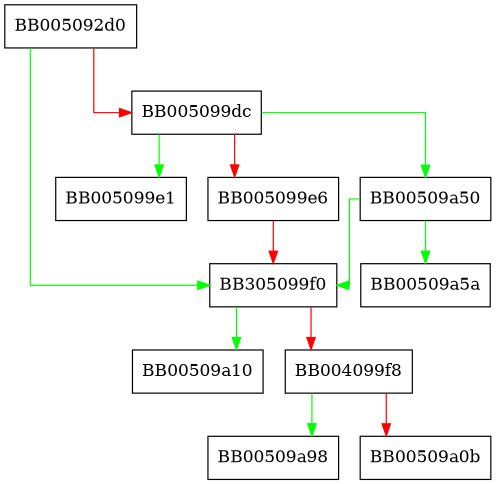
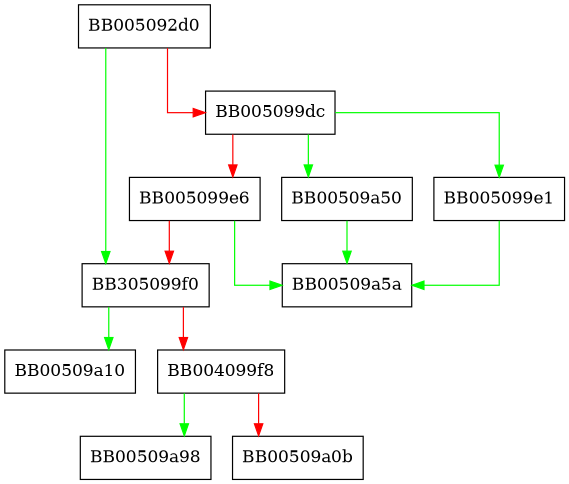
edge "BB00509a50" -> "BB305099f0": removed
edge "BB005099e6" -> "BB00509a5a": added
edge "BB005099e1" -> "BB00509a5a": added
